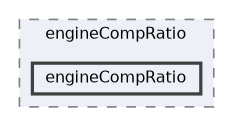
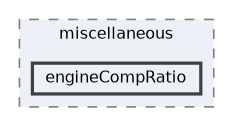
cluster "engineCompRatio": label "engineCompRatio" -> "miscellaneous"
